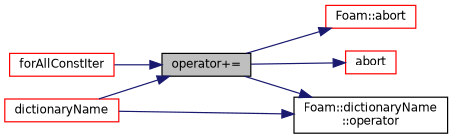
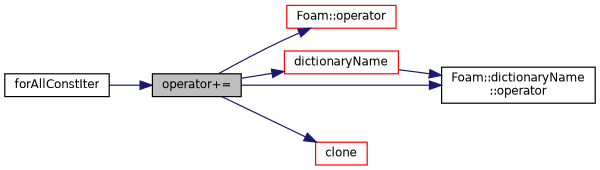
node "Foam::abort": label "Foam::abort" -> "Foam::operator"
node "abort": label "abort" -> "clone"
node "forAllConstIter": color red -> black
edge "dictionaryName" -> "operator+=": reversed
